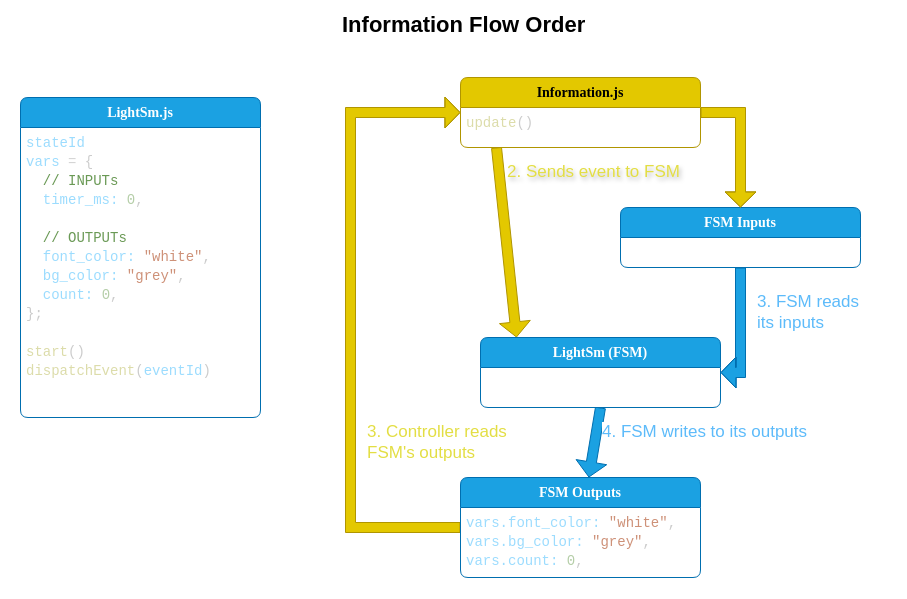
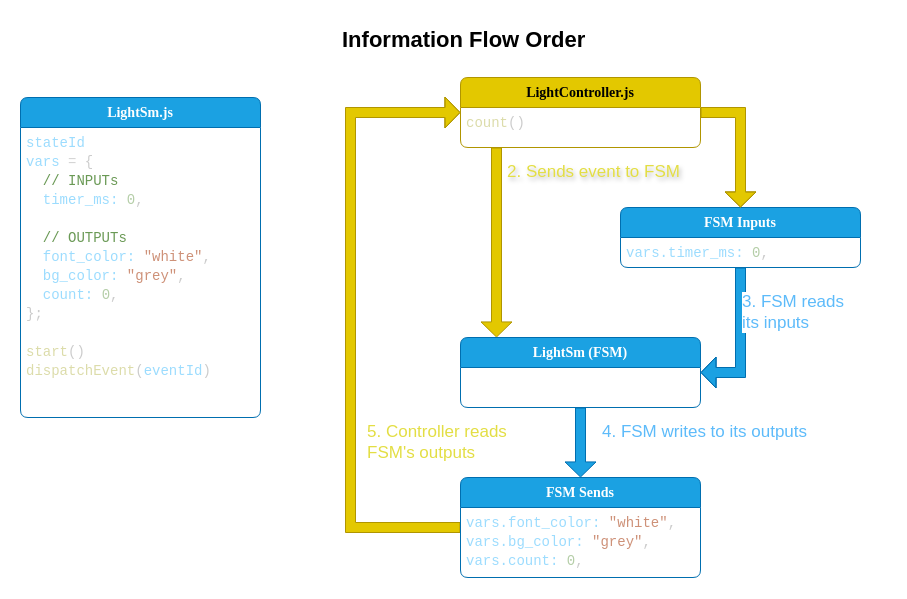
node "Information Flow Order": moved (466, 26) -> (466, 41)
node "Information.js": label "Information.js" -> "LightController.js"
node "update()": label "update()" -> "count()"
node "vars.timer_ms: 0,": added
node "3. FSM reads its inputs": moved (821, 313) -> (806, 313)
node "LightSm (FSM)": moved (601, 373) -> (581, 373)
node "3. Controller reads FSM's outputs": label "3. Controller reads FSM's outputs" -> "5. Controller reads FSM's outputs"
node "FSM Outputs": label "FSM Outputs" -> "FSM Sends"
